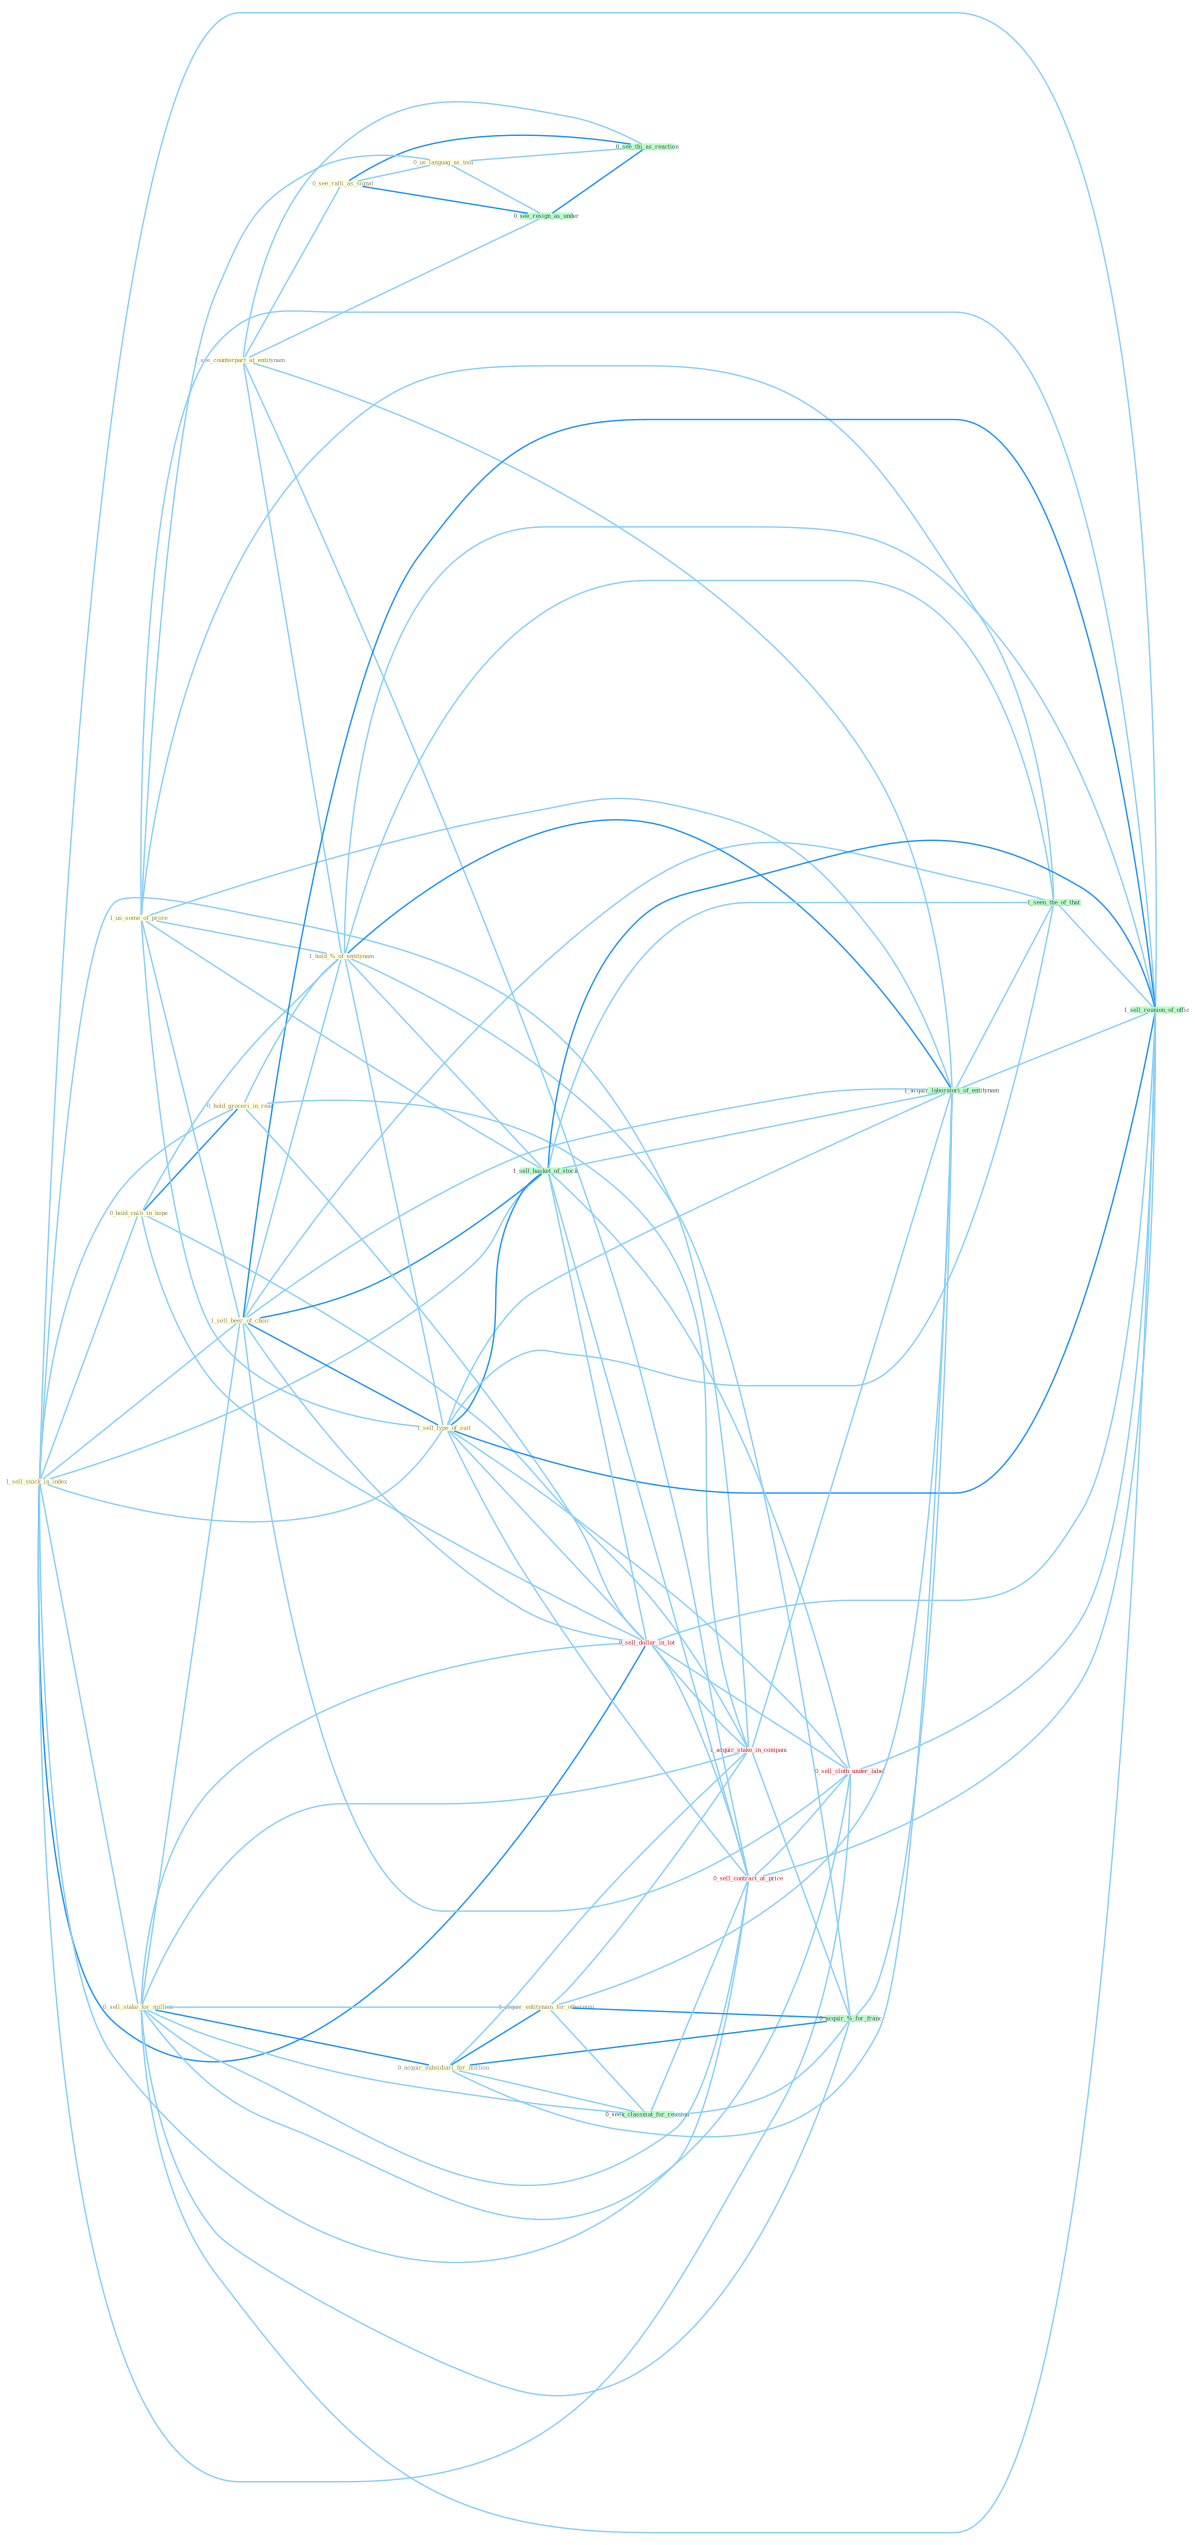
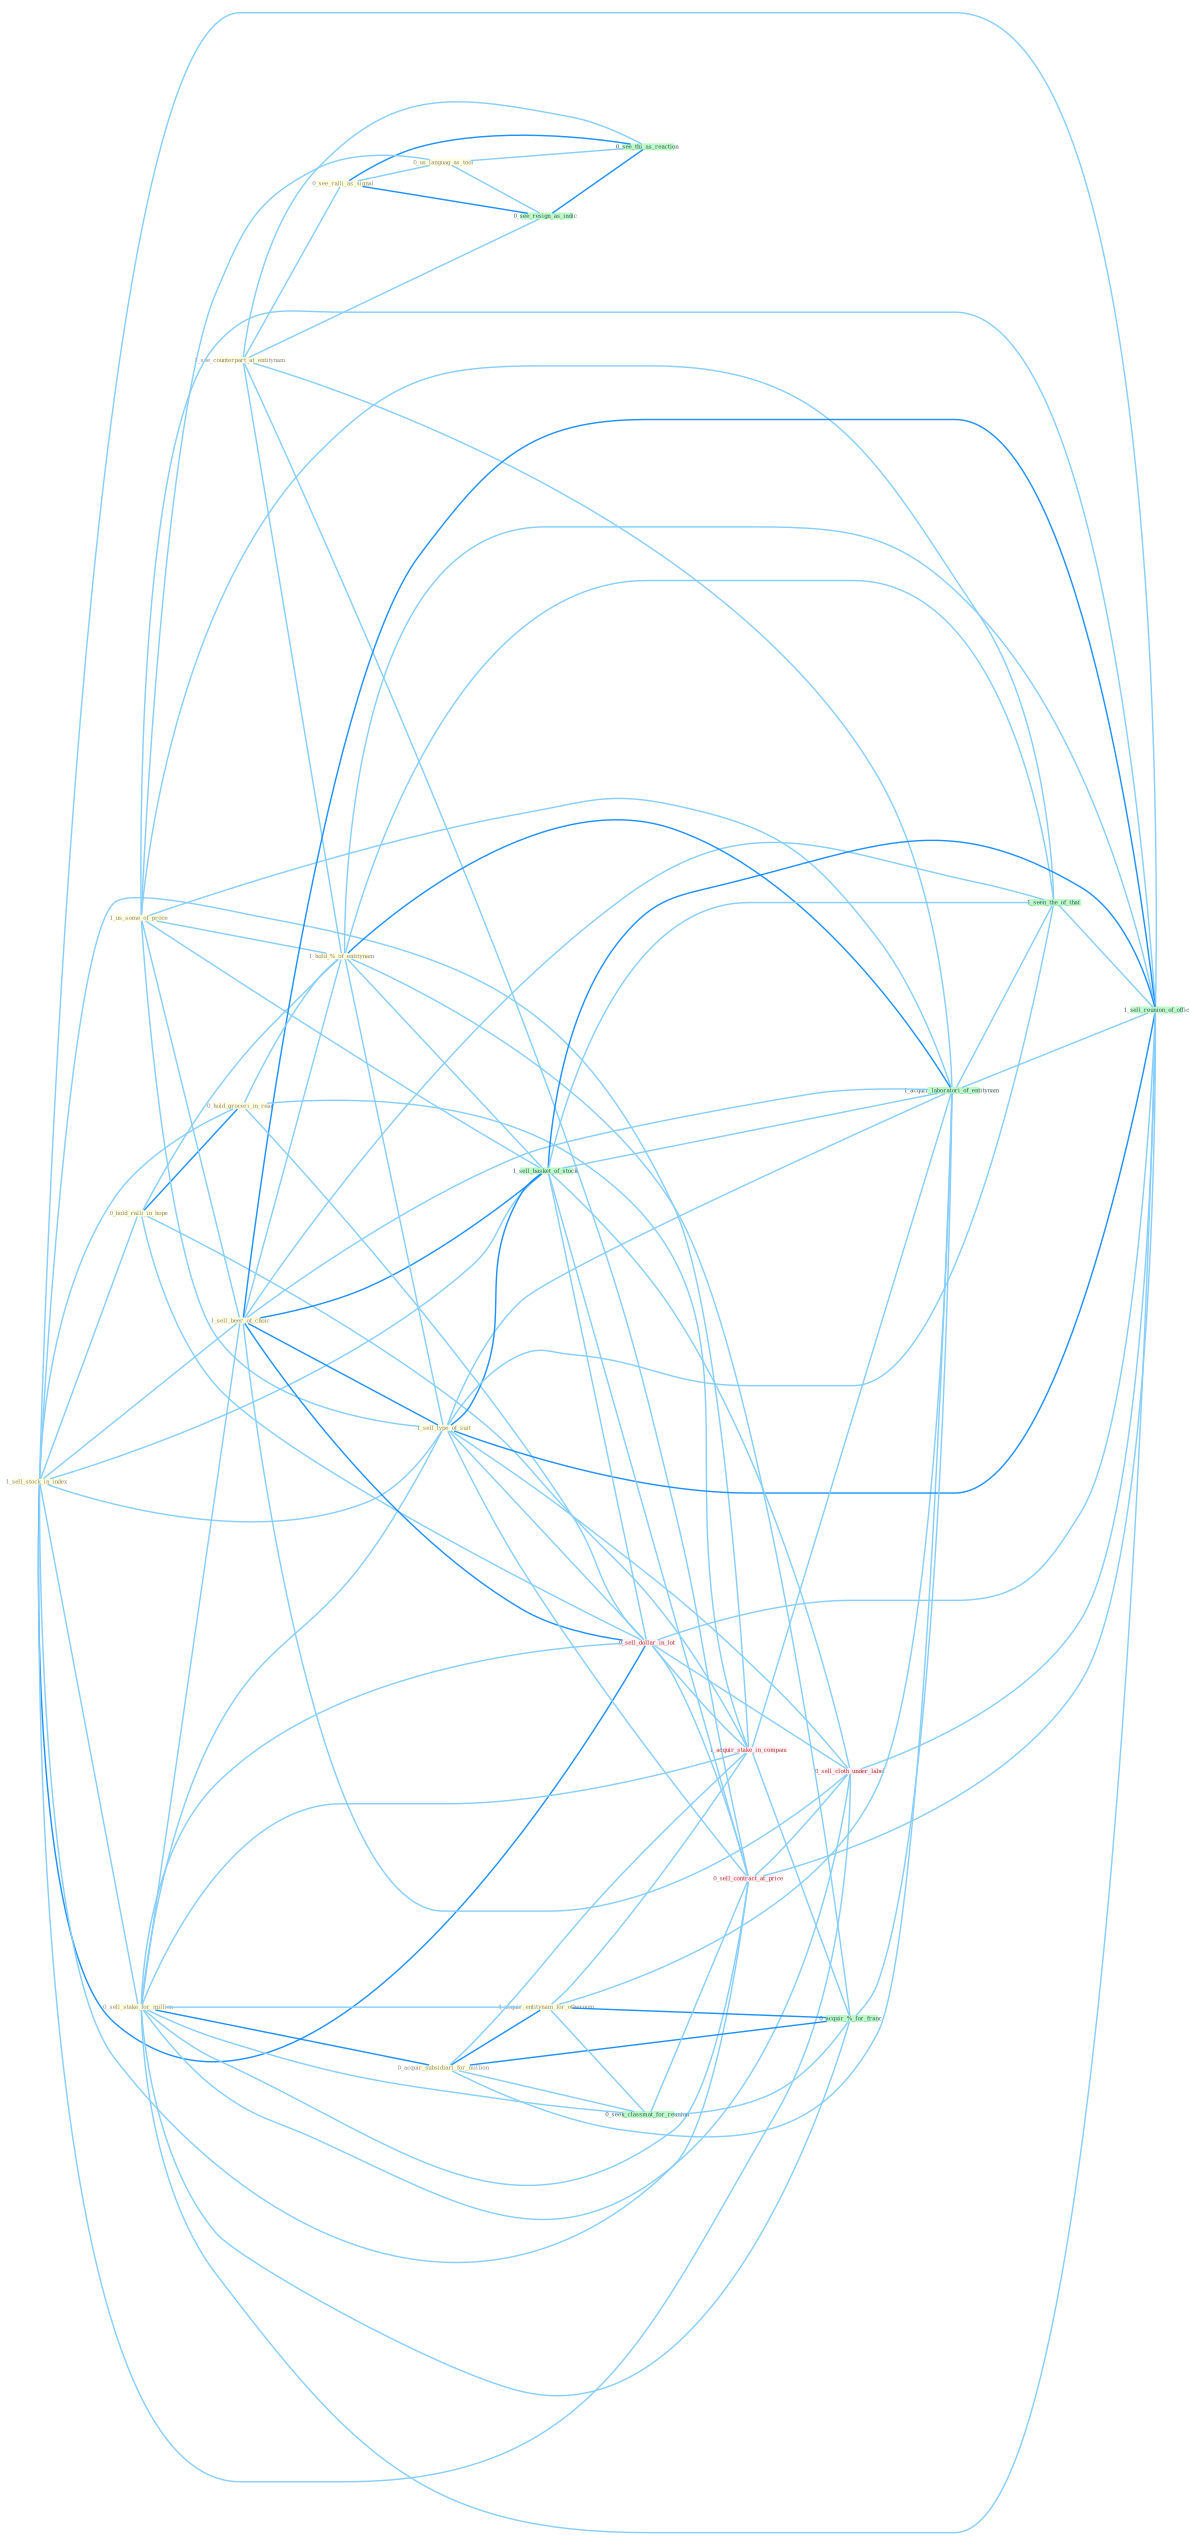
node "0_see_resign_as_under": label "0_see_resign_as_under" -> "0_see_resign_as_indic"
edge "1_sell_beer_of_choic" -- "0_sell_dollar_in_lot": color #87cefa -> #1e90ff
edge "1_sell_type_of_suit" -- "0_sell_stake_for_million": added
